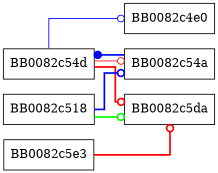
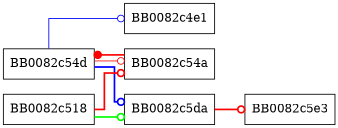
node "BB0082c4e0": label "BB0082c4e0" -> "BB0082c4e1"
edge "BB0082c54a" -> "BB0082c54d": color blue -> red
edge "BB0082c54d" -> "BB0082c5da": color red -> blue
edge "BB0082c518" -> "BB0082c54a": color blue -> red
edge "BB0082c5e3" -> "BB0082c5da": reversed
